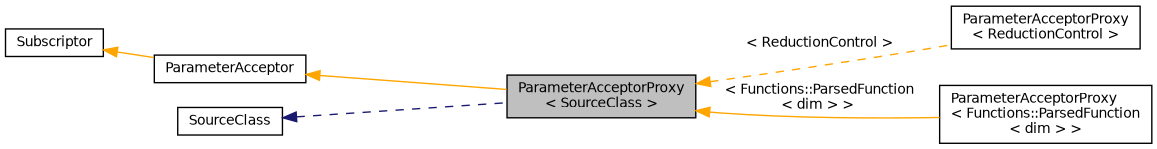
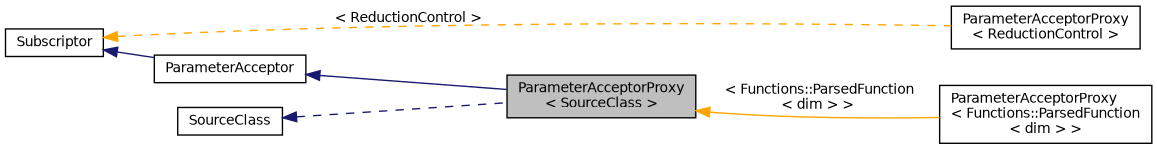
edge "ParameterAcceptor" -> "Subscriptor": color orange -> midnightblue
edge "ParameterAcceptorProxy < ReductionControl >" -> "ParameterAcceptorProxy < SourceClass >": now "ParameterAcceptorProxy < ReductionControl >" -> "Subscriptor"
edge "ParameterAcceptorProxy < SourceClass >" -> "ParameterAcceptor": color orange -> midnightblue
